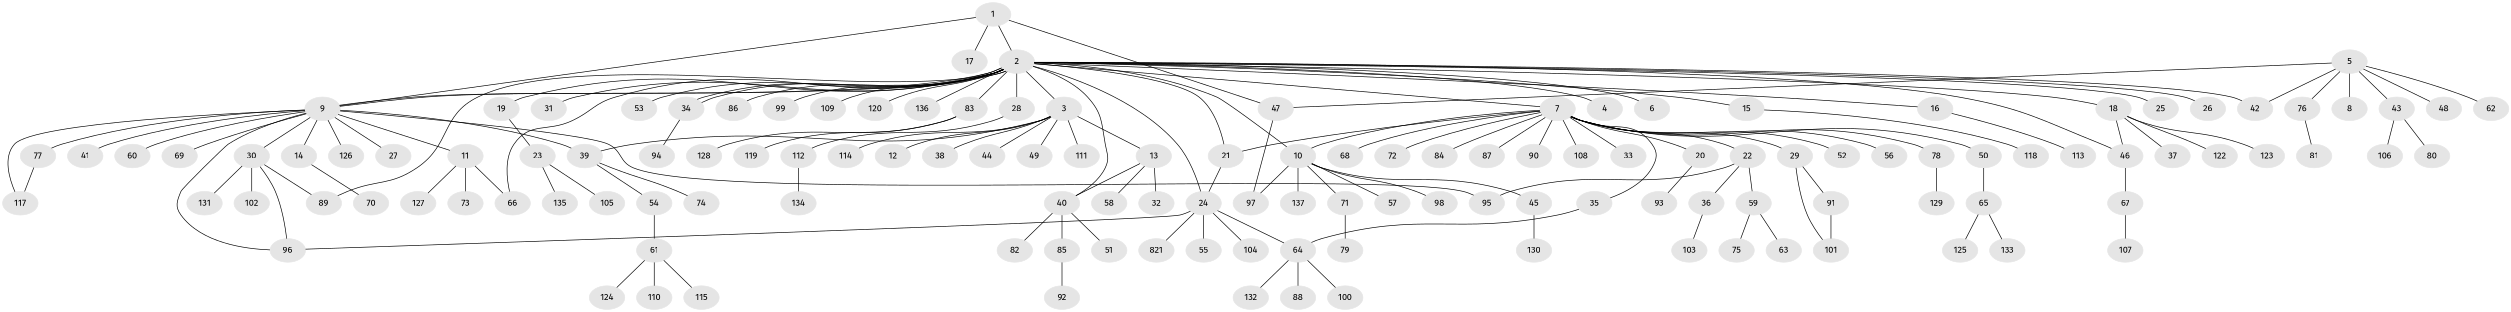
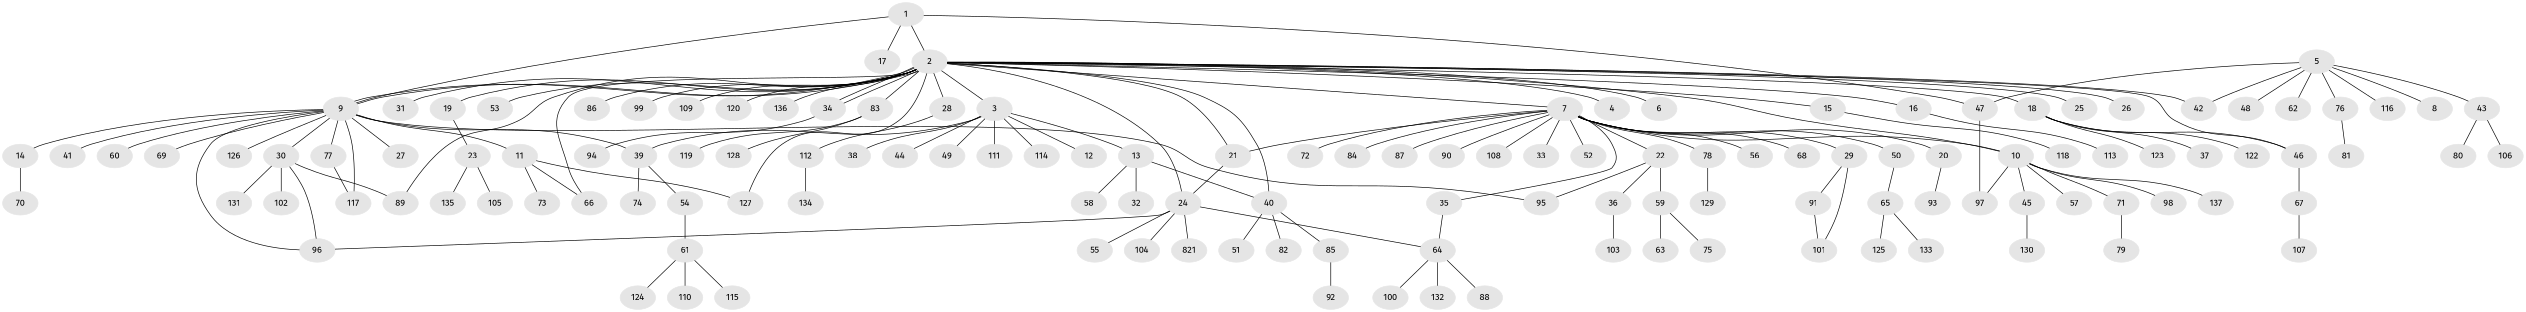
node "116": added
edge "2" -- "127": added
